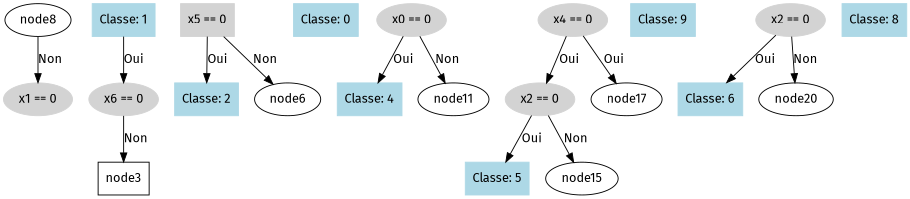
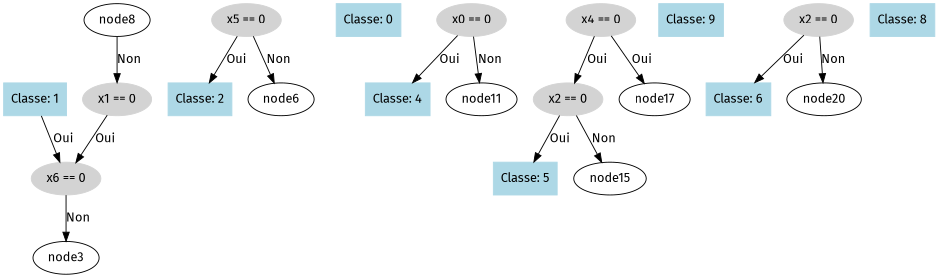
node "x5 == 0": shape box -> ellipse
edge "x1 == 0" -> "x6 == 0": added, label "Oui"
node "node3": shape box -> ellipse
